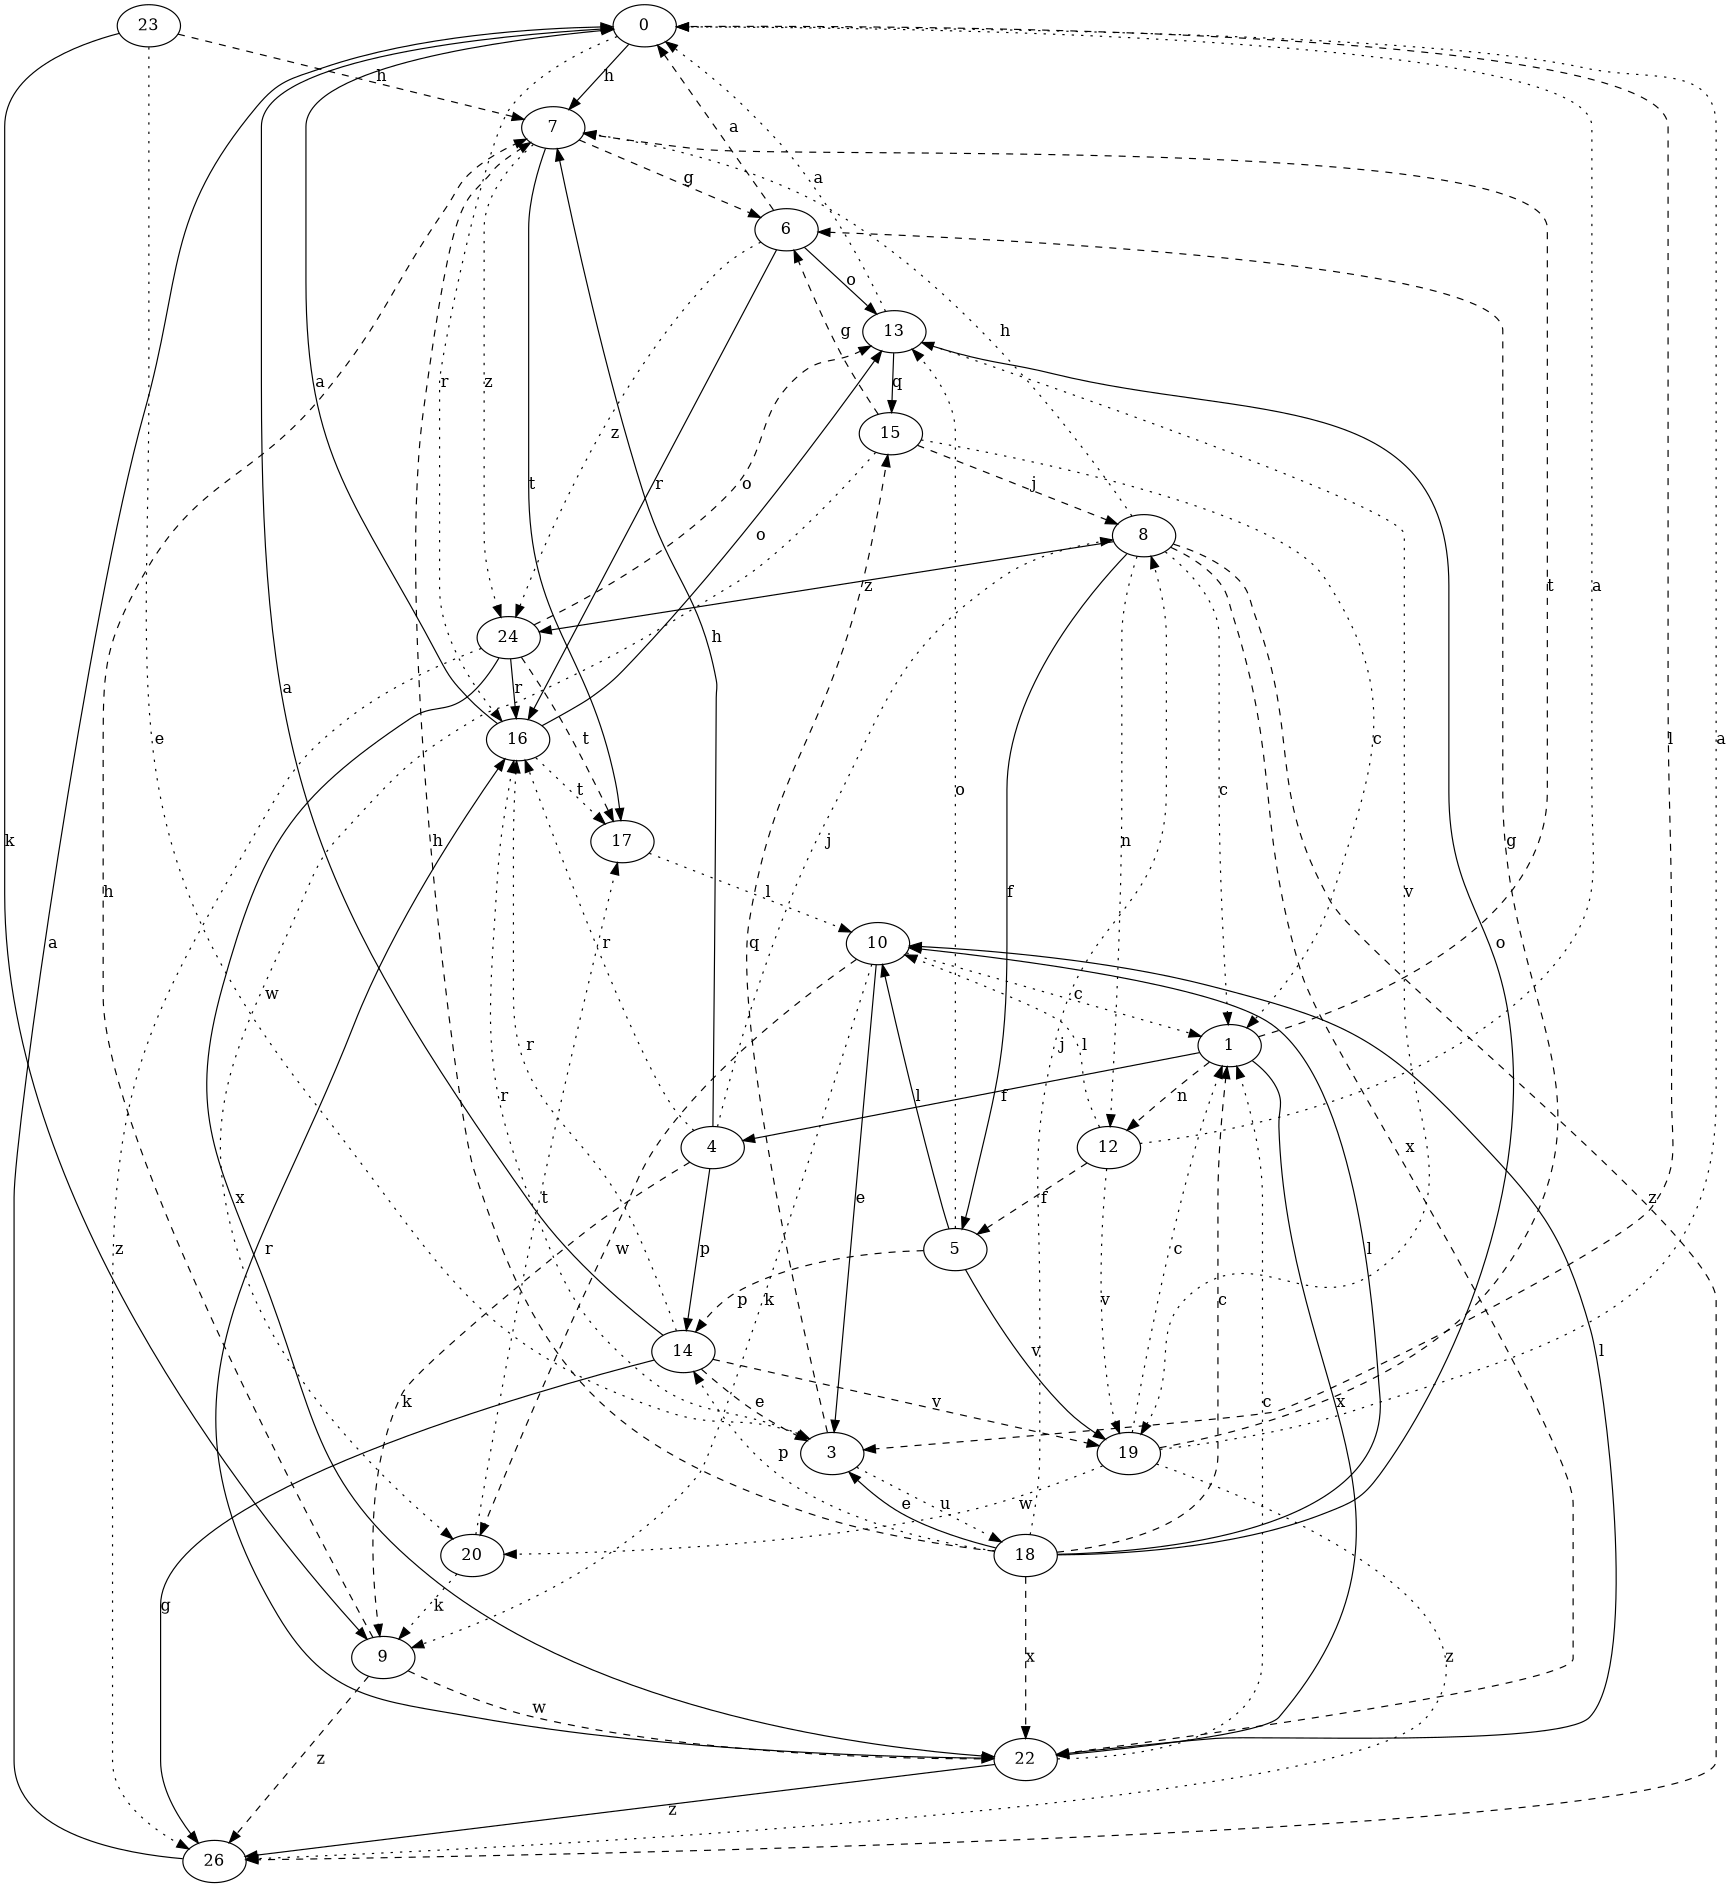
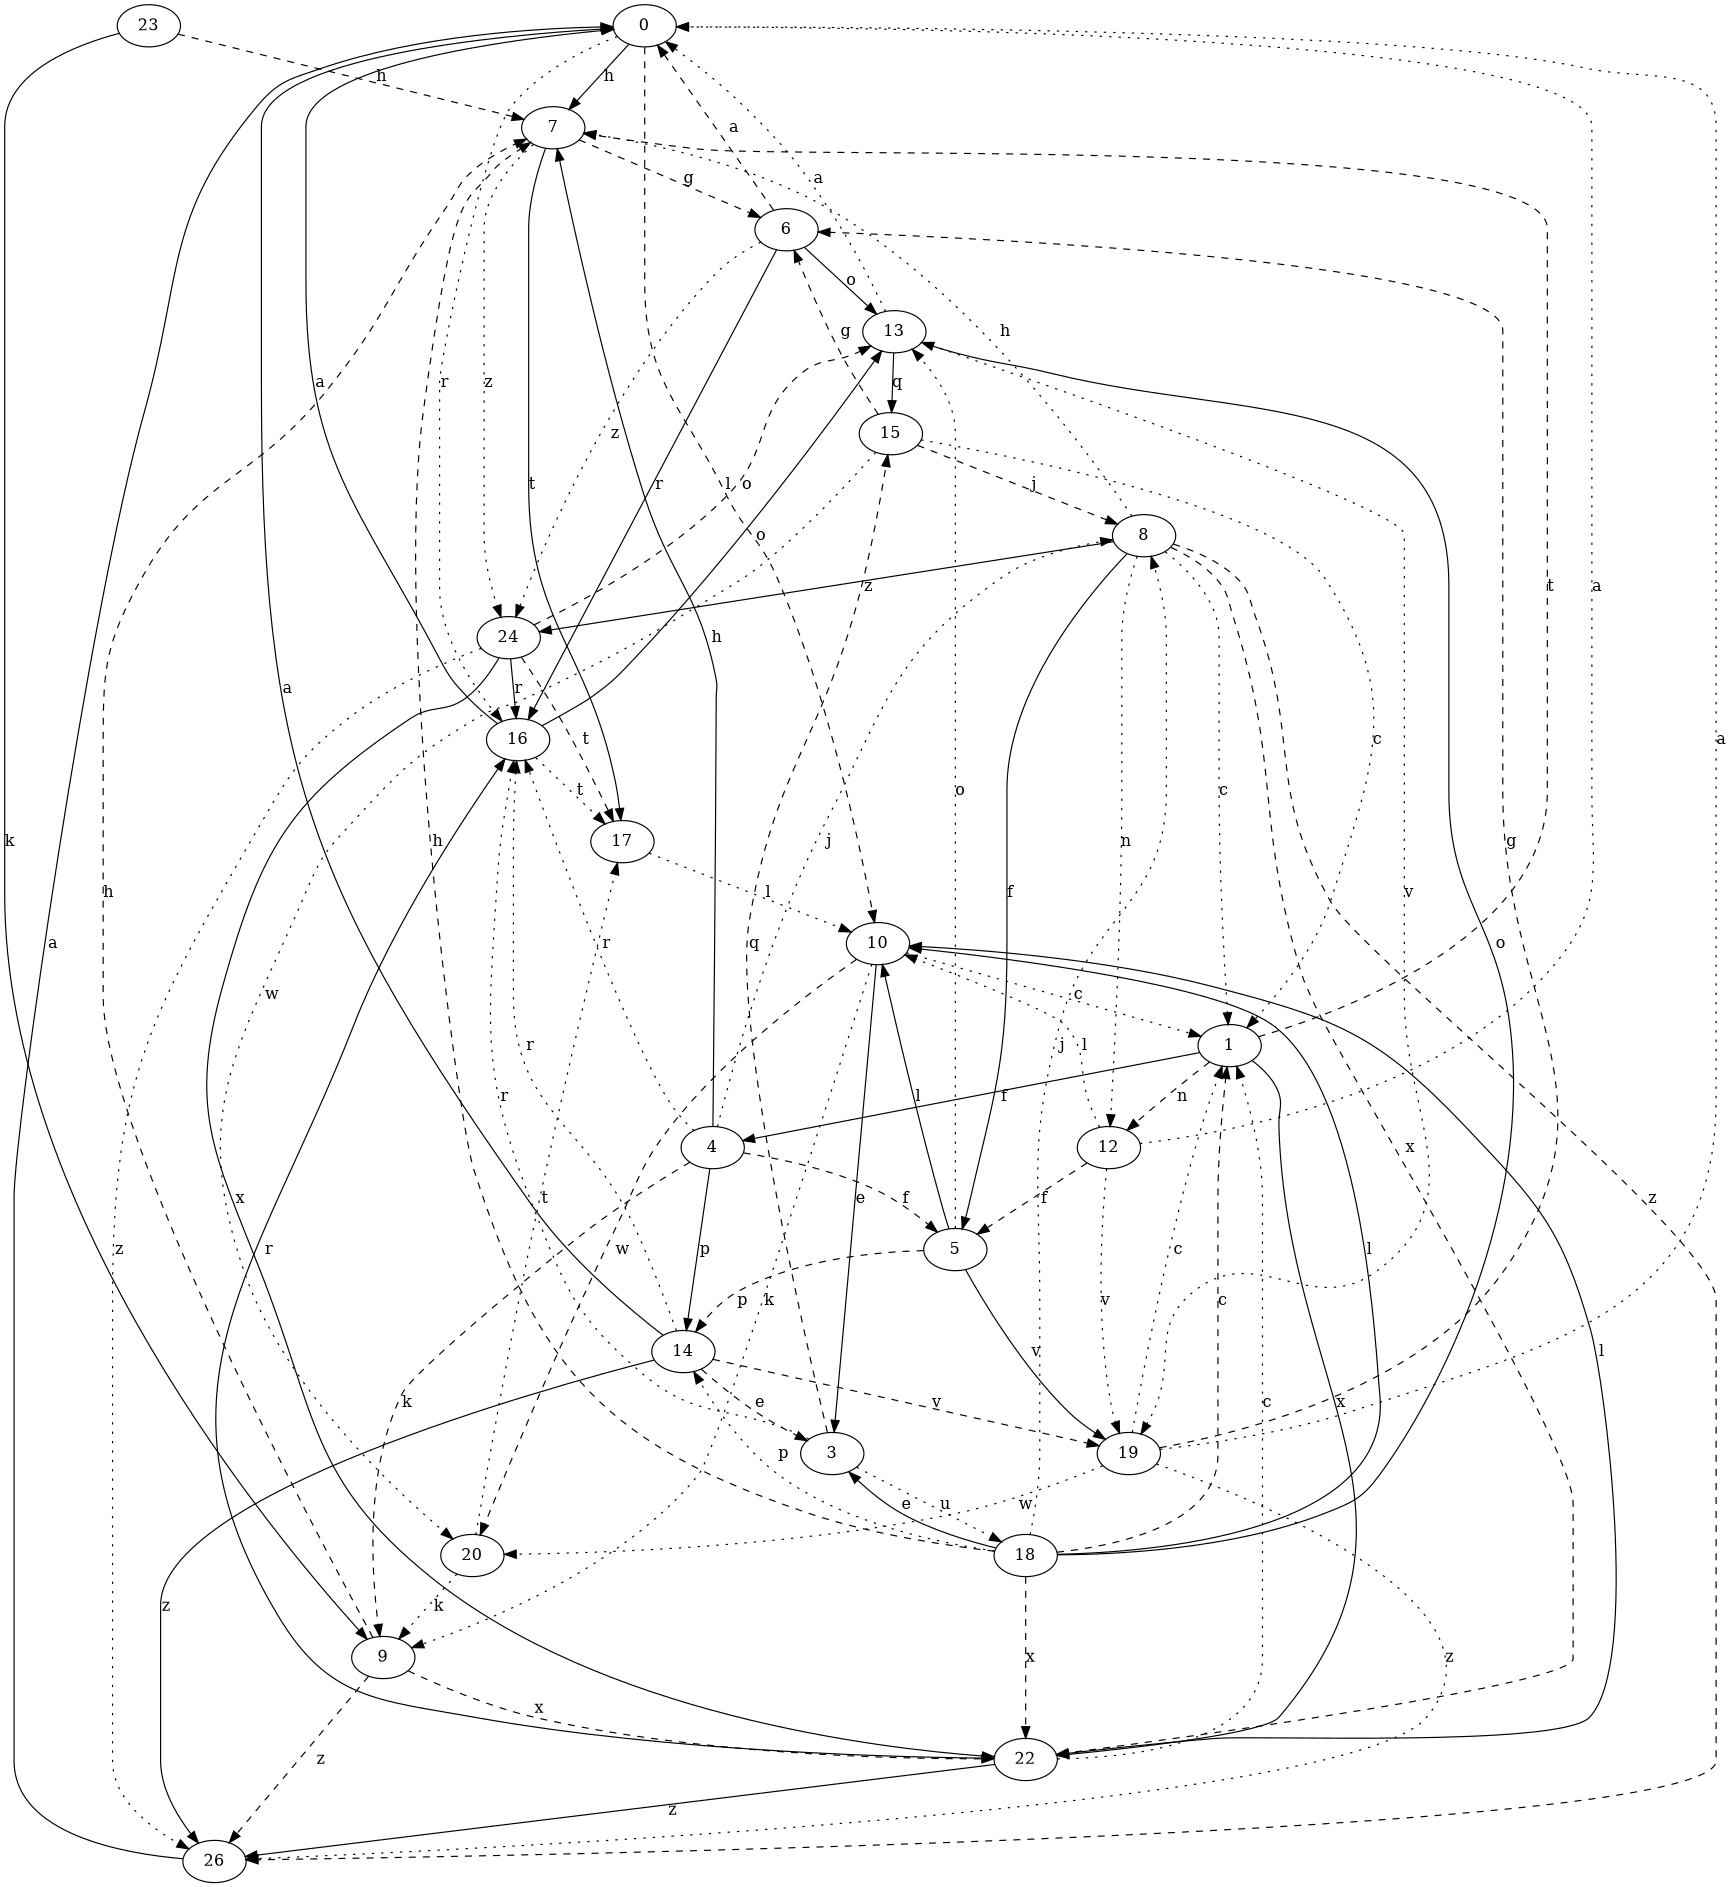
edge "0" -> "3": now "0" -> "10"
edge "23" -> "3": removed, label "e"
edge "4" -> "5": added, label "f"
edge "14" -> "26": label "g" -> "z"
edge "9" -> "22": label "w" -> "x"
